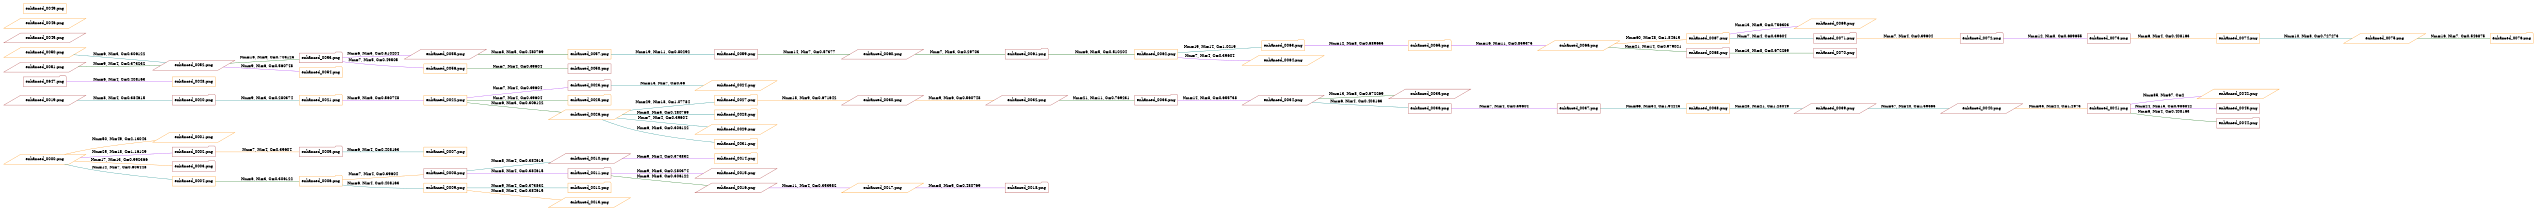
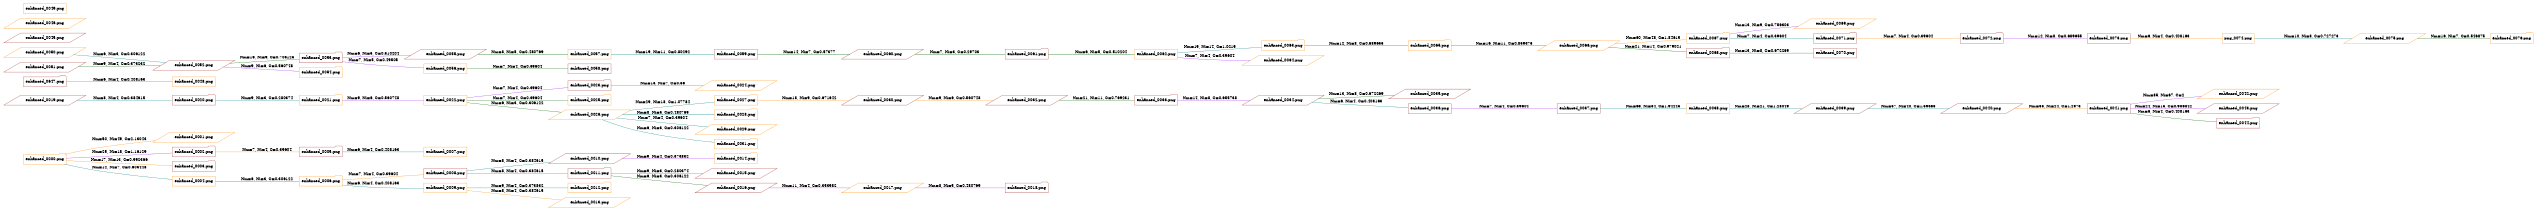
node "enhanced_0074.png": label "enhanced_0074.png" -> "png_0074.png"
node "enhanced_0043.png": shape box -> parallelogram
node "enhanced_0000.png": shape parallelogram -> folder
